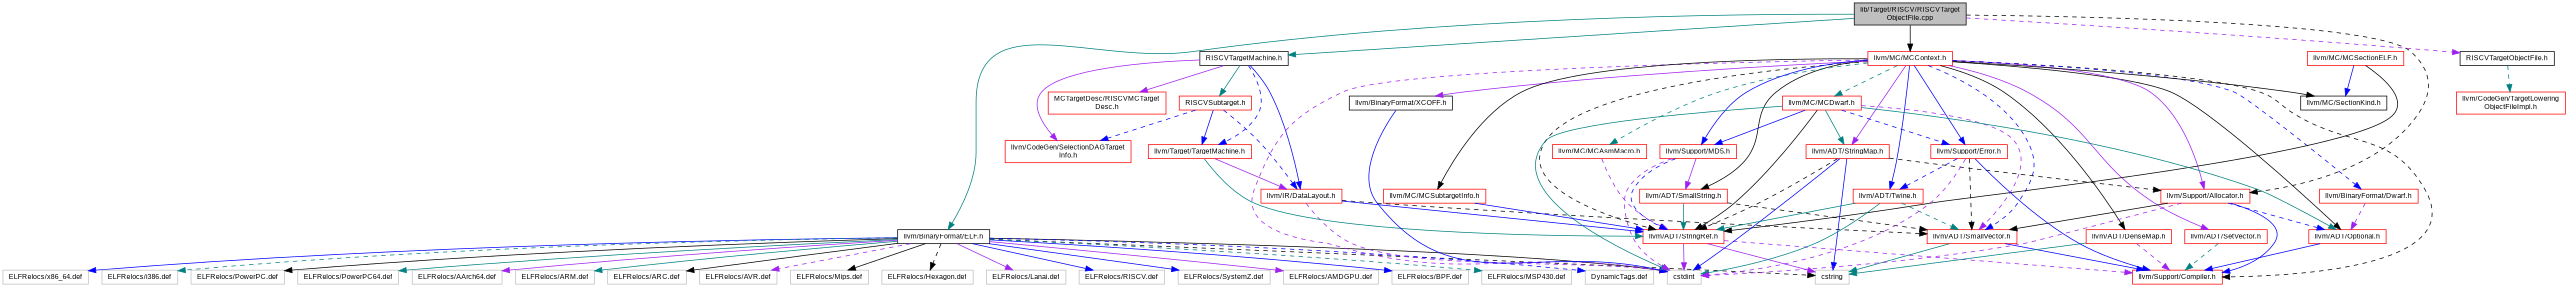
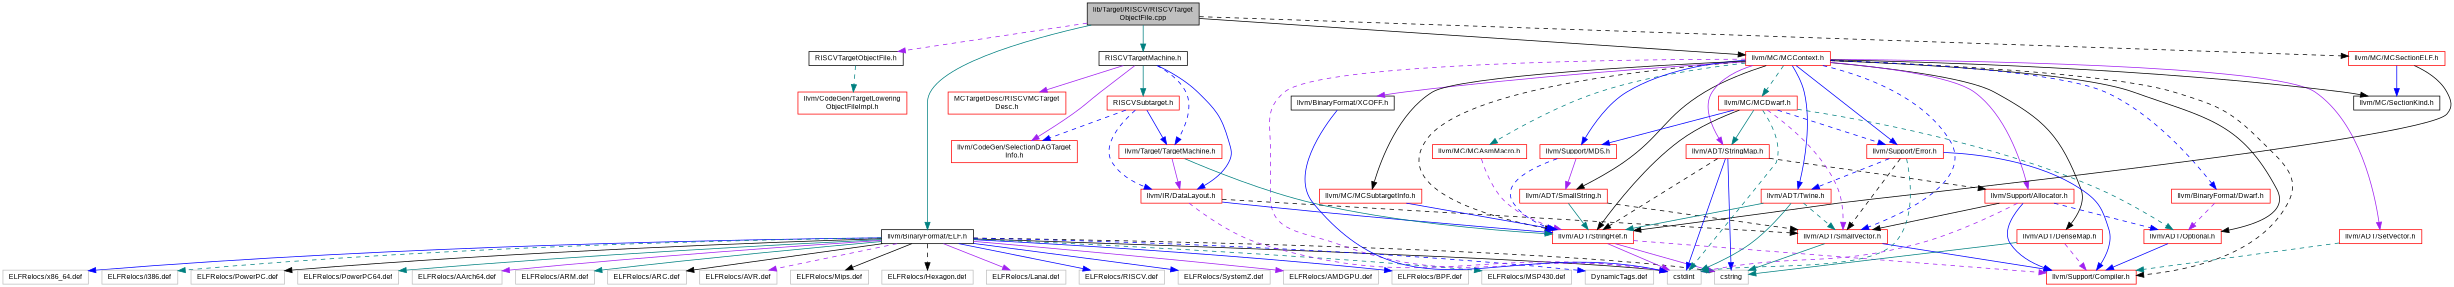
edge "lib/Target/RISCV/RISCVTarget ObjectFile.cpp" -> "llvm/Support/Allocator.h": now "lib/Target/RISCV/RISCVTarget ObjectFile.cpp" -> "llvm/MC/MCSectionELF.h"
edge "llvm/MC/MCDwarf.h" -> "cstdint": style solid -> dashed
edge "llvm/MC/MCDwarf.h" -> "llvm/ADT/Optional.h": style solid -> dashed
edge "llvm/Support/MD5.h" -> "cstdint": removed
edge "llvm/Support/Error.h" -> "cstdint": color purple -> teal
